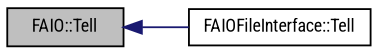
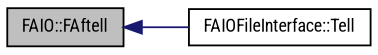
node "FAIO::Tell": label "FAIO::Tell" -> "FAIO::FAftell"
